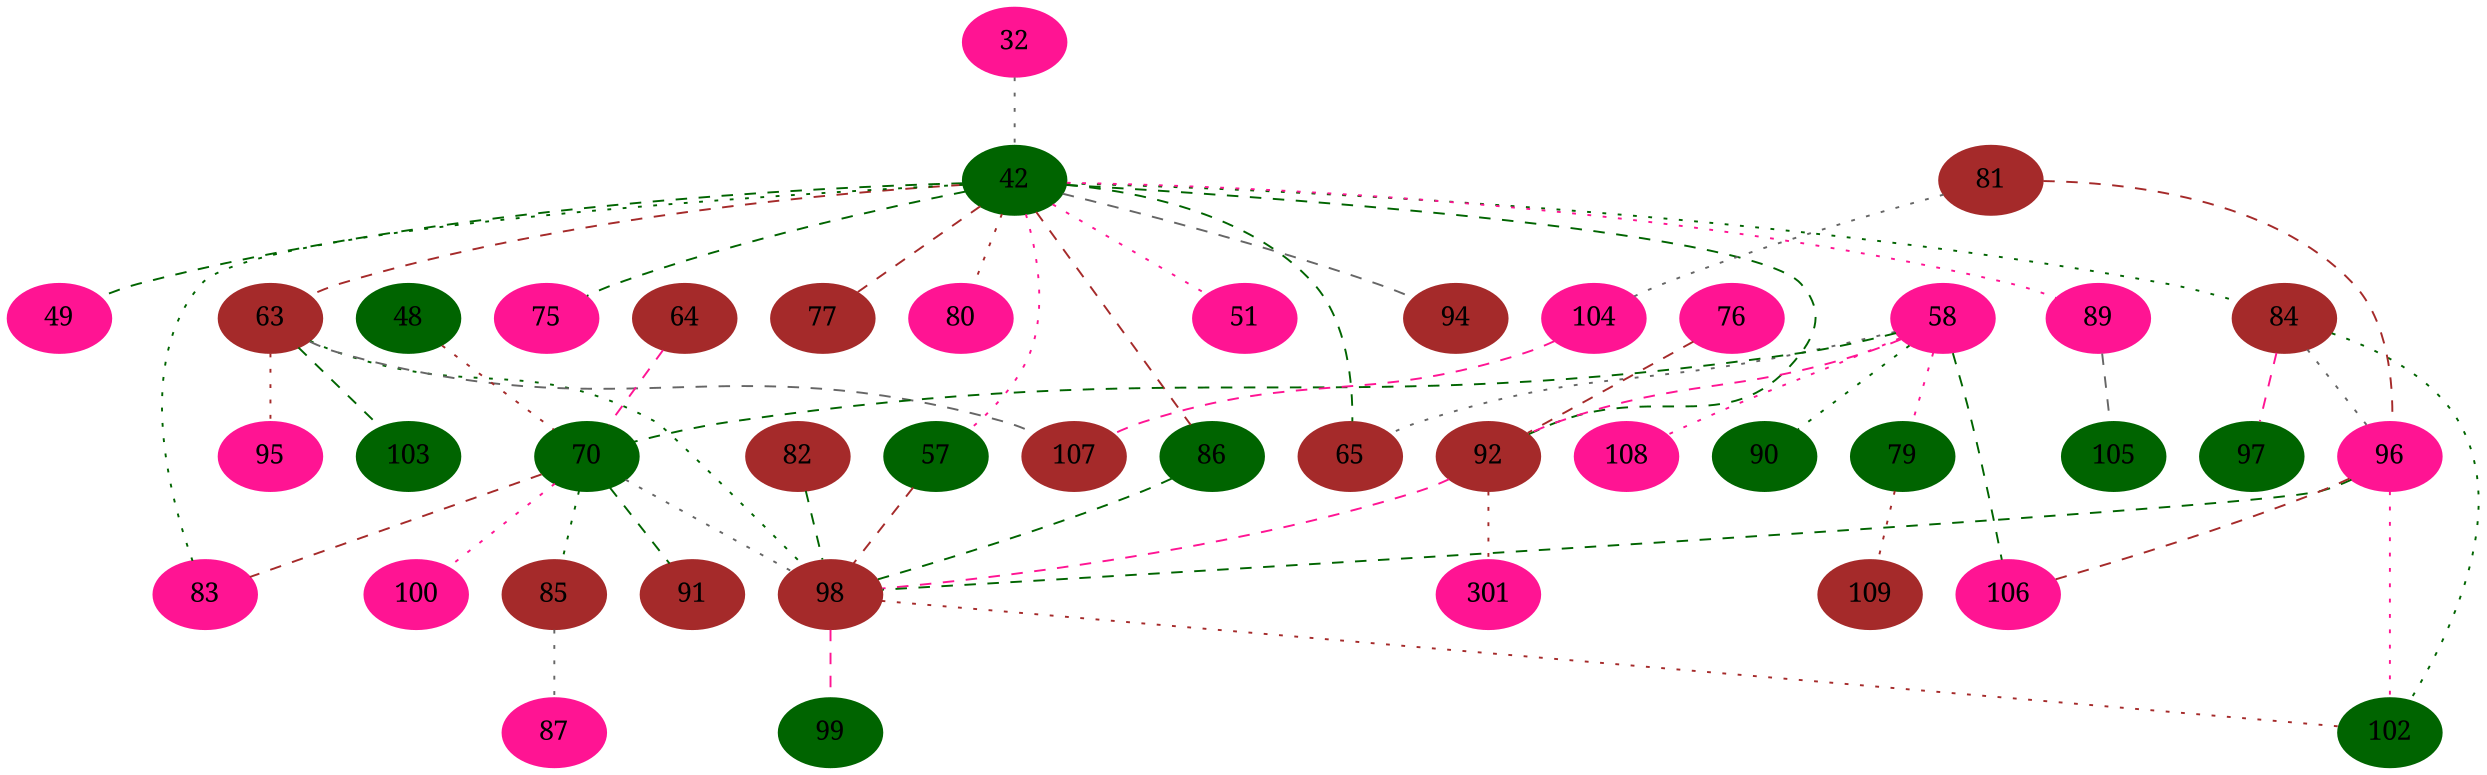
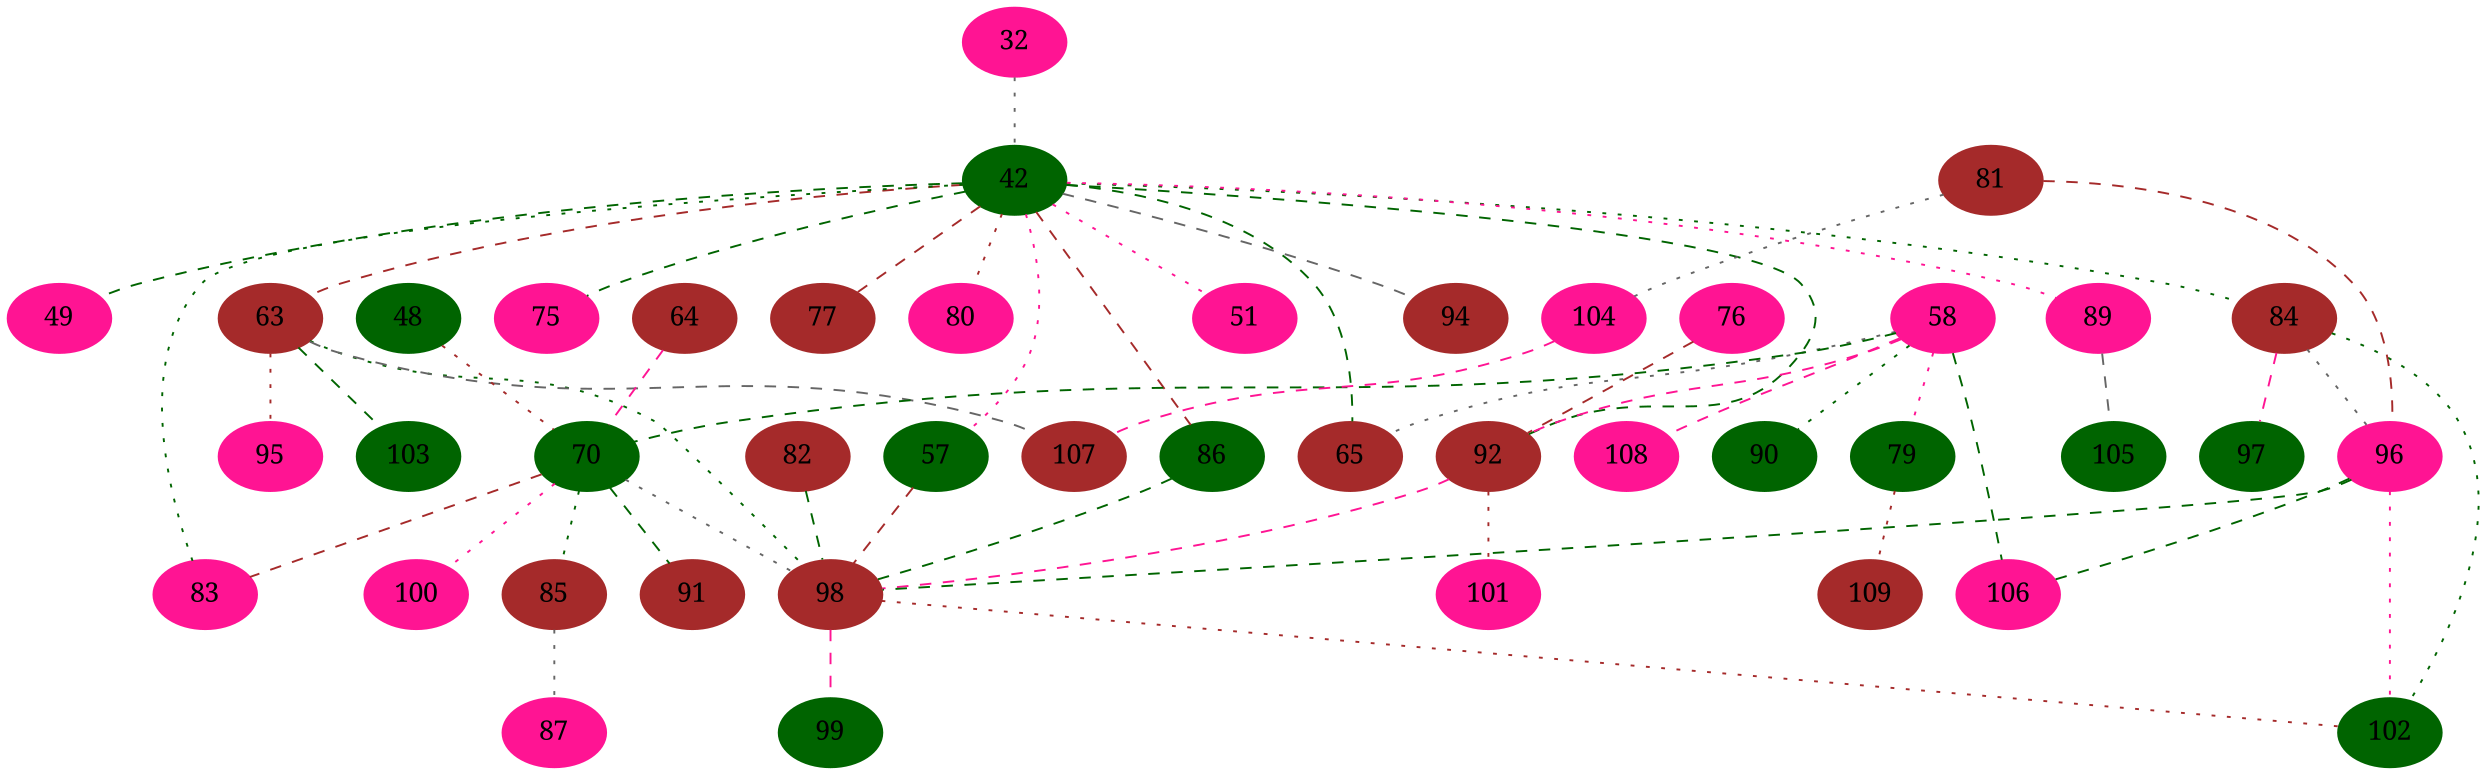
edge "58" -- "108": style dotted -> dashed
edge "96" -- "106": color brown -> darkgreen
node "301": label "301" -> "101"
